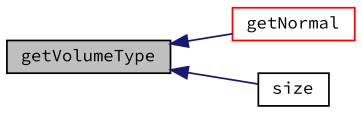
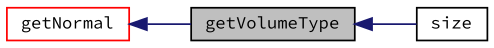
edge "getNormal" -> "getVolumeType": reversed
